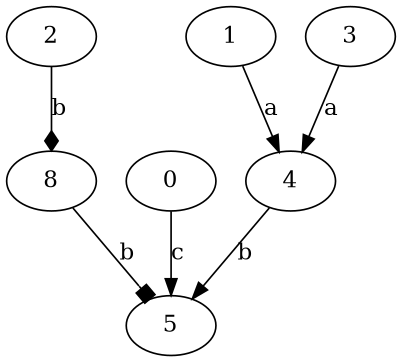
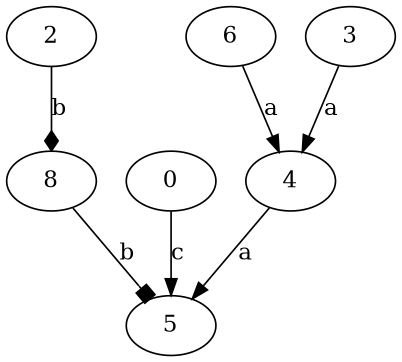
node "1": label "1" -> "6"
edge "4" -> "5": label "b" -> "a"
